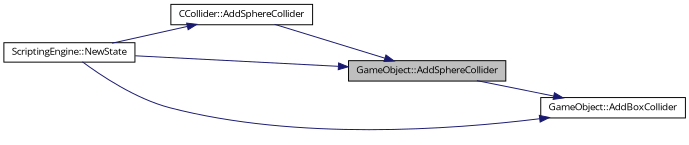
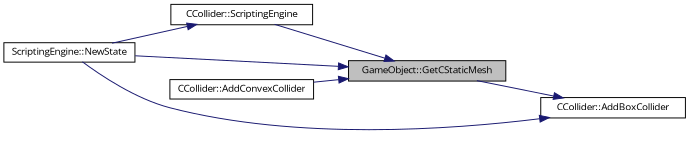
node "CCollider::AddSphereCollider": label "CCollider::AddSphereCollider" -> "CCollider::ScriptingEngine"
node "GameObject::AddSphereCollider": label "GameObject::AddSphereCollider" -> "GameObject::GetCStaticMesh"
node "CCollider::AddConvexCollider": added
node "GameObject::AddBoxCollider": label "GameObject::AddBoxCollider" -> "CCollider::AddBoxCollider"
